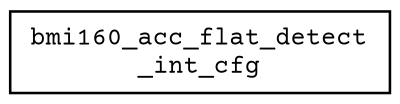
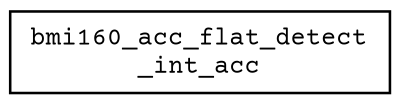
node "bmi160_acc_flat_detect _int_cfg": label "bmi160_acc_flat_detect _int_cfg" -> "bmi160_acc_flat_detect _int_acc"
